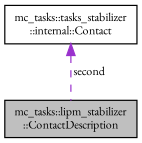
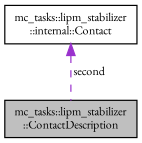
node "mc_tasks::tasks_stabilizer ::internal::Contact": label "mc_tasks::tasks_stabilizer ::internal::Contact" -> "mc_tasks::lipm_stabilizer ::internal::Contact"
